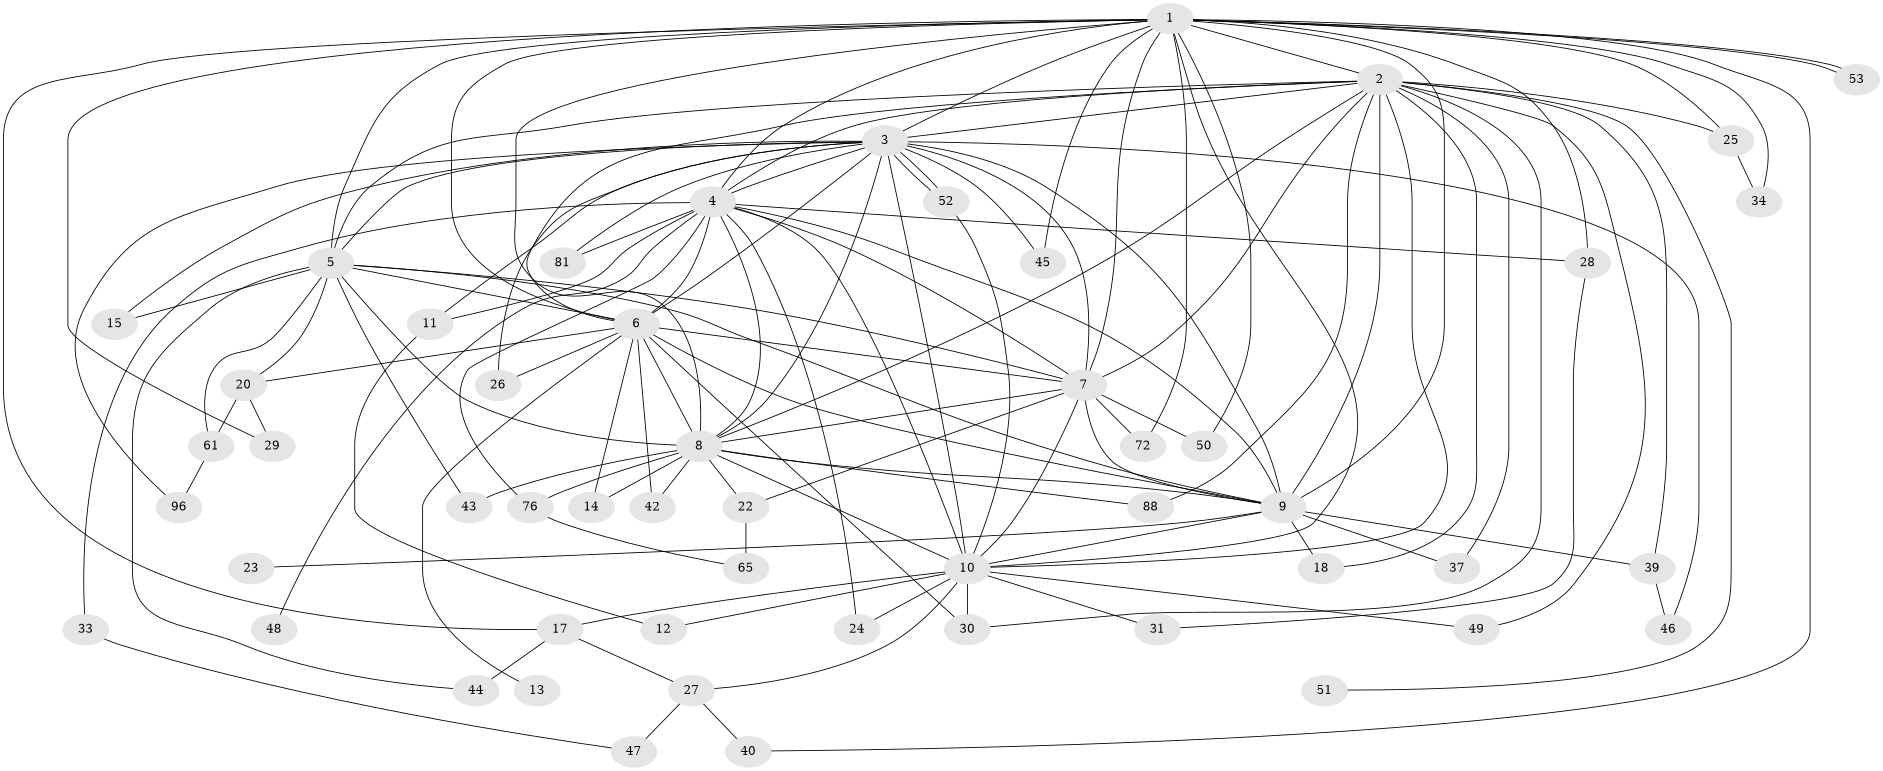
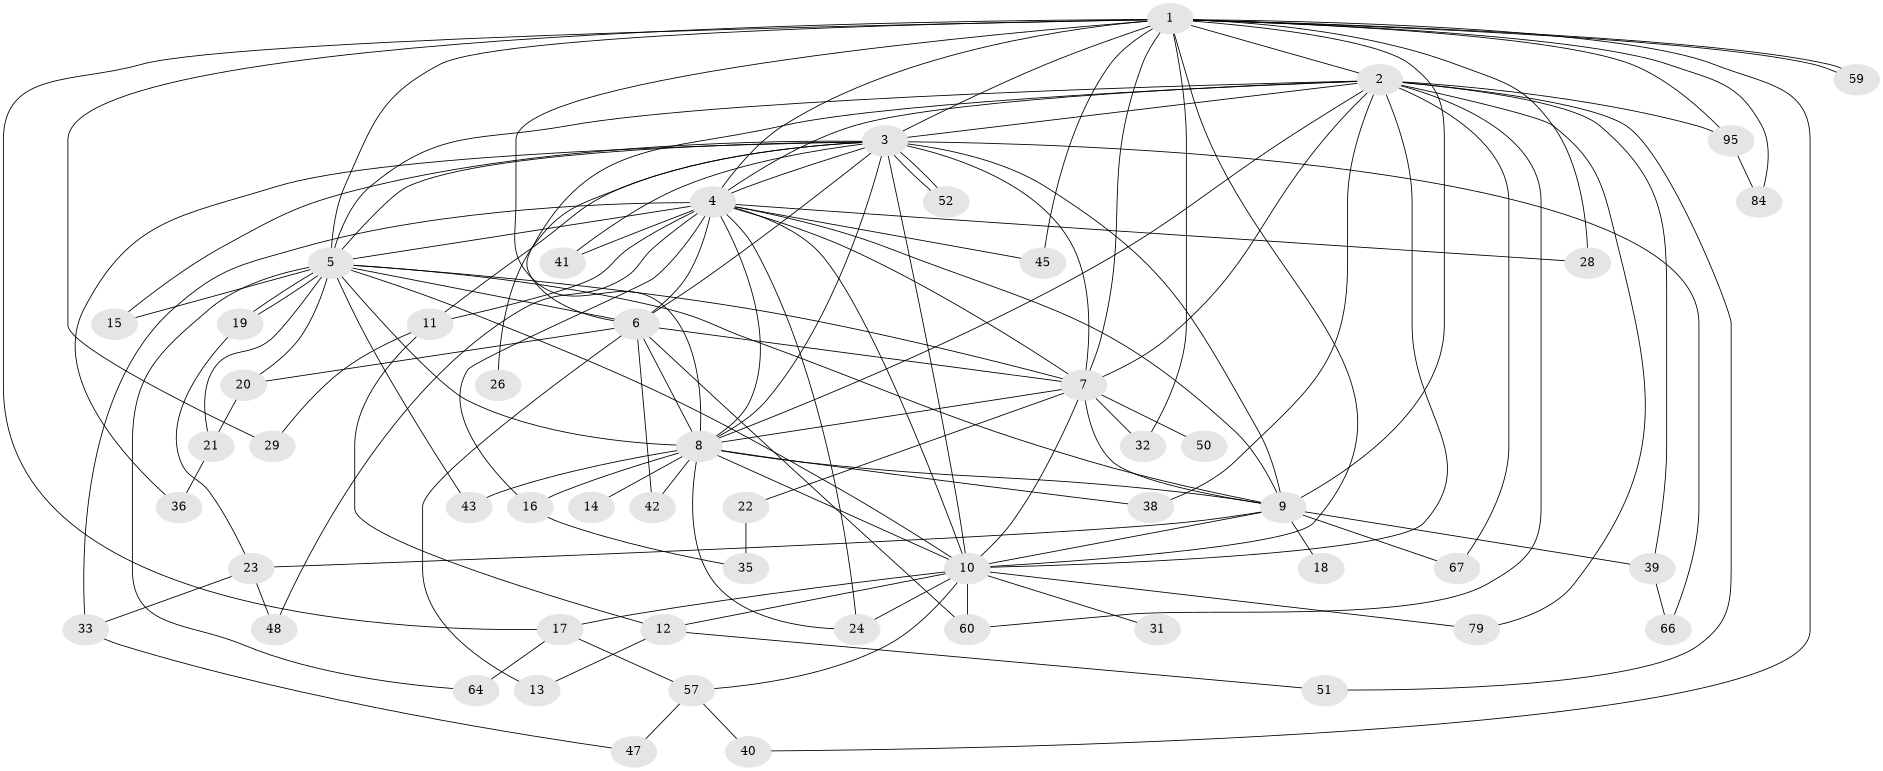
edge "1" -- "6": removed
node "53": label "53" -> "59"
node "25": label "25" -> "95"
edge "3" -- "45": now "4" -- "45"
node "34": label "34" -> "84"
edge "1" -- "50": removed
edge "4" -- "5": added
node "81": label "81" -> "41"
edge "2" -- "9": removed
node "19": added
edge "6" -- "26": removed
edge "2" -- "18": removed
edge "52" -- "10": now "5" -- "10"
edge "20" -- "29": now "11" -- "29"
edge "6" -- "14": removed
edge "6" -- "9": removed
node "61": label "61" -> "21"
node "72": label "72" -> "32"
edge "8" -- "22": now "8" -- "24"
node "96": label "96" -> "36"
node "76": label "76" -> "16"
node "88": label "88" -> "38"
node "65": label "65" -> "35"
node "37": label "37" -> "67"
edge "28" -- "31": removed
edge "23" -- "48": added
edge "23" -- "33": added
node "30": label "30" -> "60"
node "49": label "49" -> "79"
node "46": label "46" -> "66"
edge "12" -- "13": added
edge "12" -- "51": added
node "44": label "44" -> "64"
node "27": label "27" -> "57"
